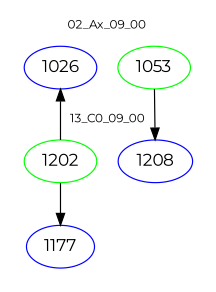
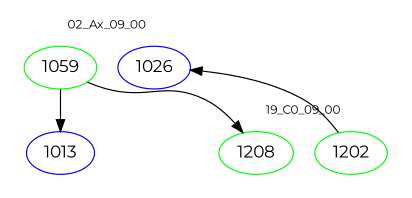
node "1053": label "1053" -> "1059"
cluster "13_C0_09_00": label "13_C0_09_00" -> "19_C0_09_00"
node "1013": added
node "1208": color blue -> green
node "1177": removed
